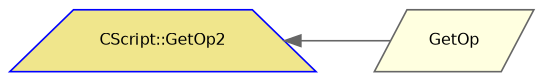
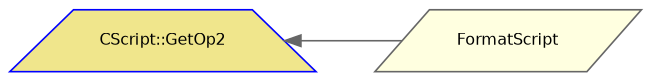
node "GetOp": label "GetOp" -> "FormatScript"
